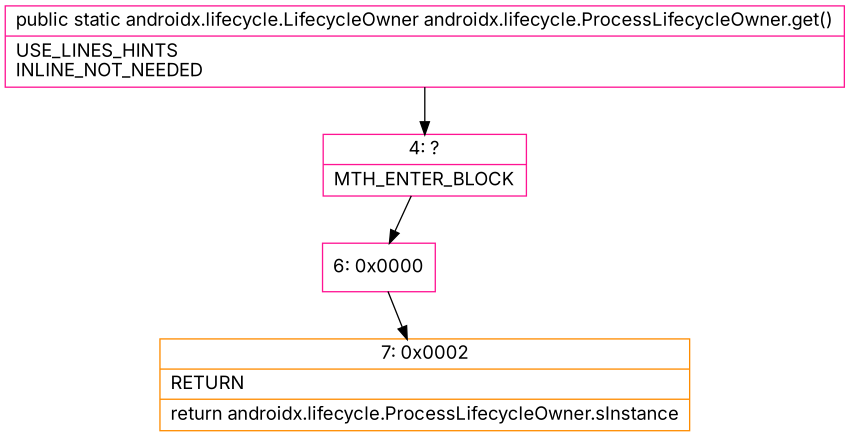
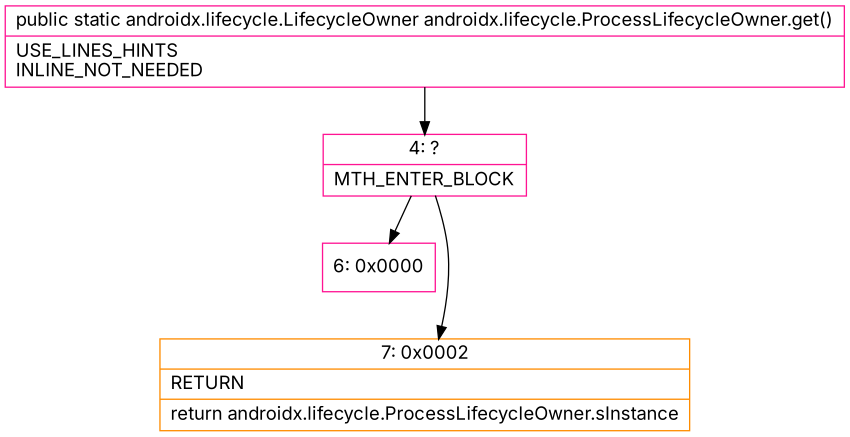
edge "6: 0x0000" -> "7: 0x0002": now "4: ?" -> "7: 0x0002"
